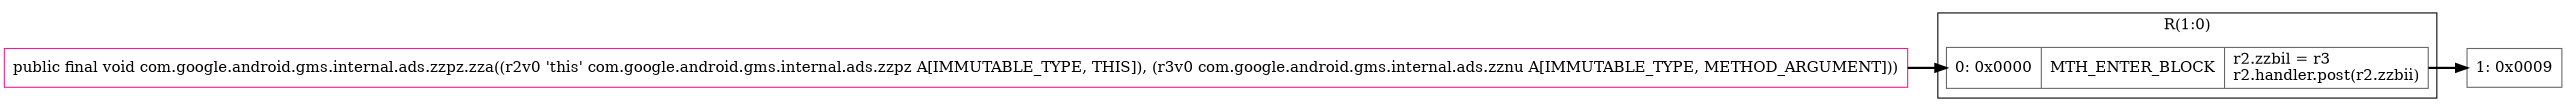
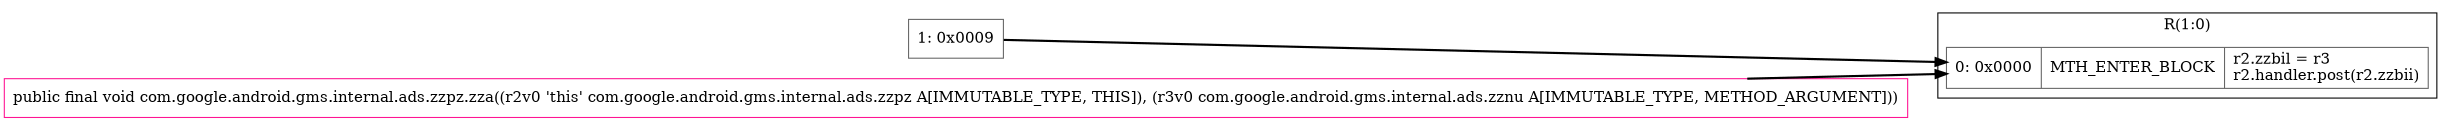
edge "0: 0x0000" -> "1: 0x0009": reversed
